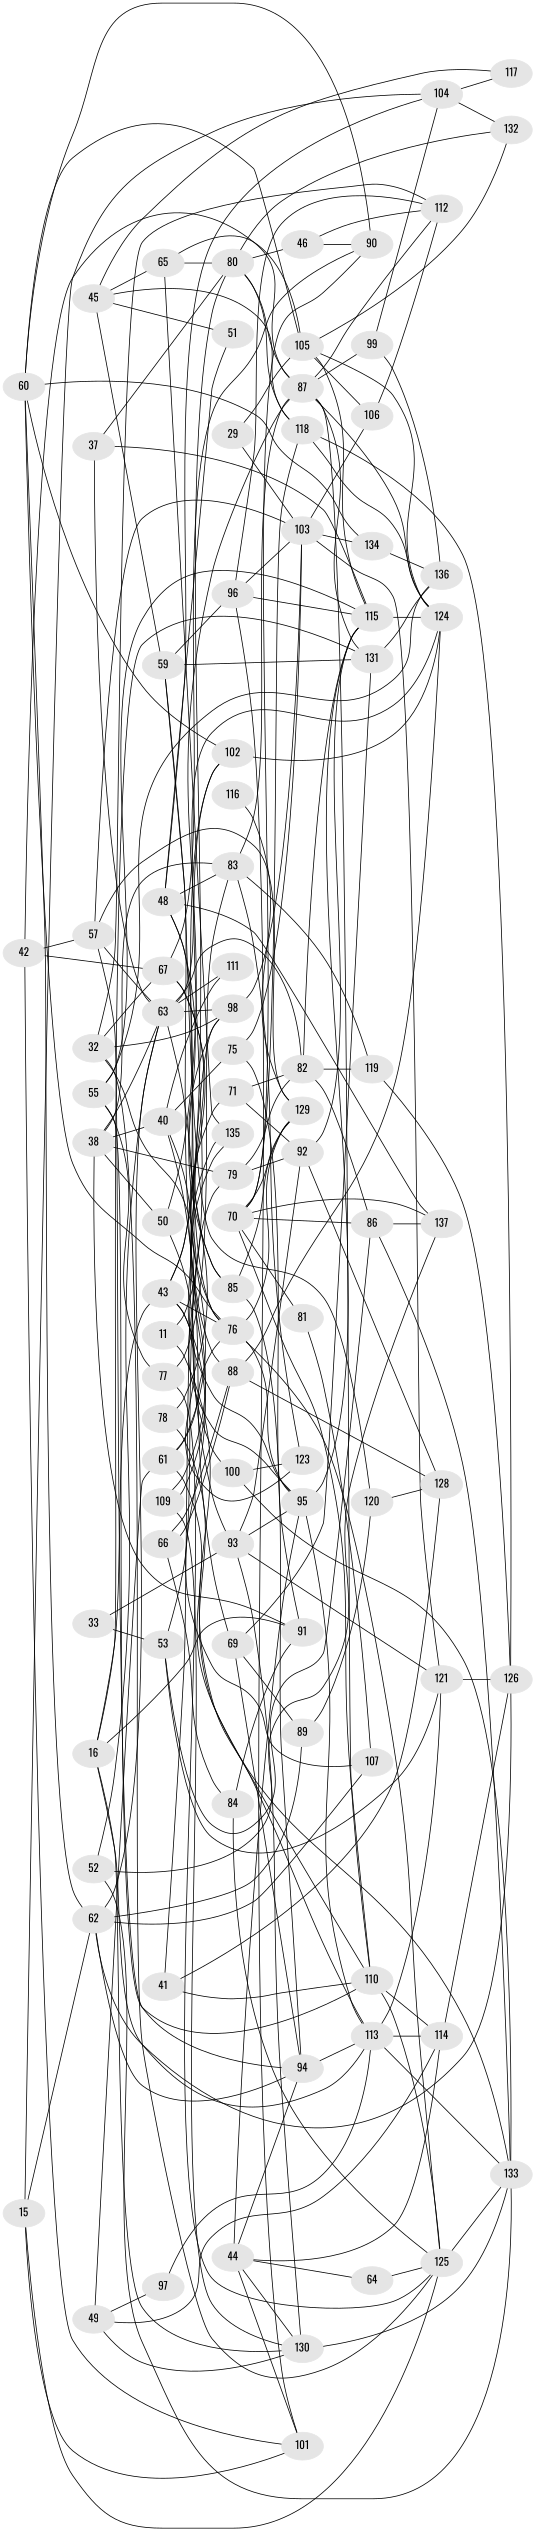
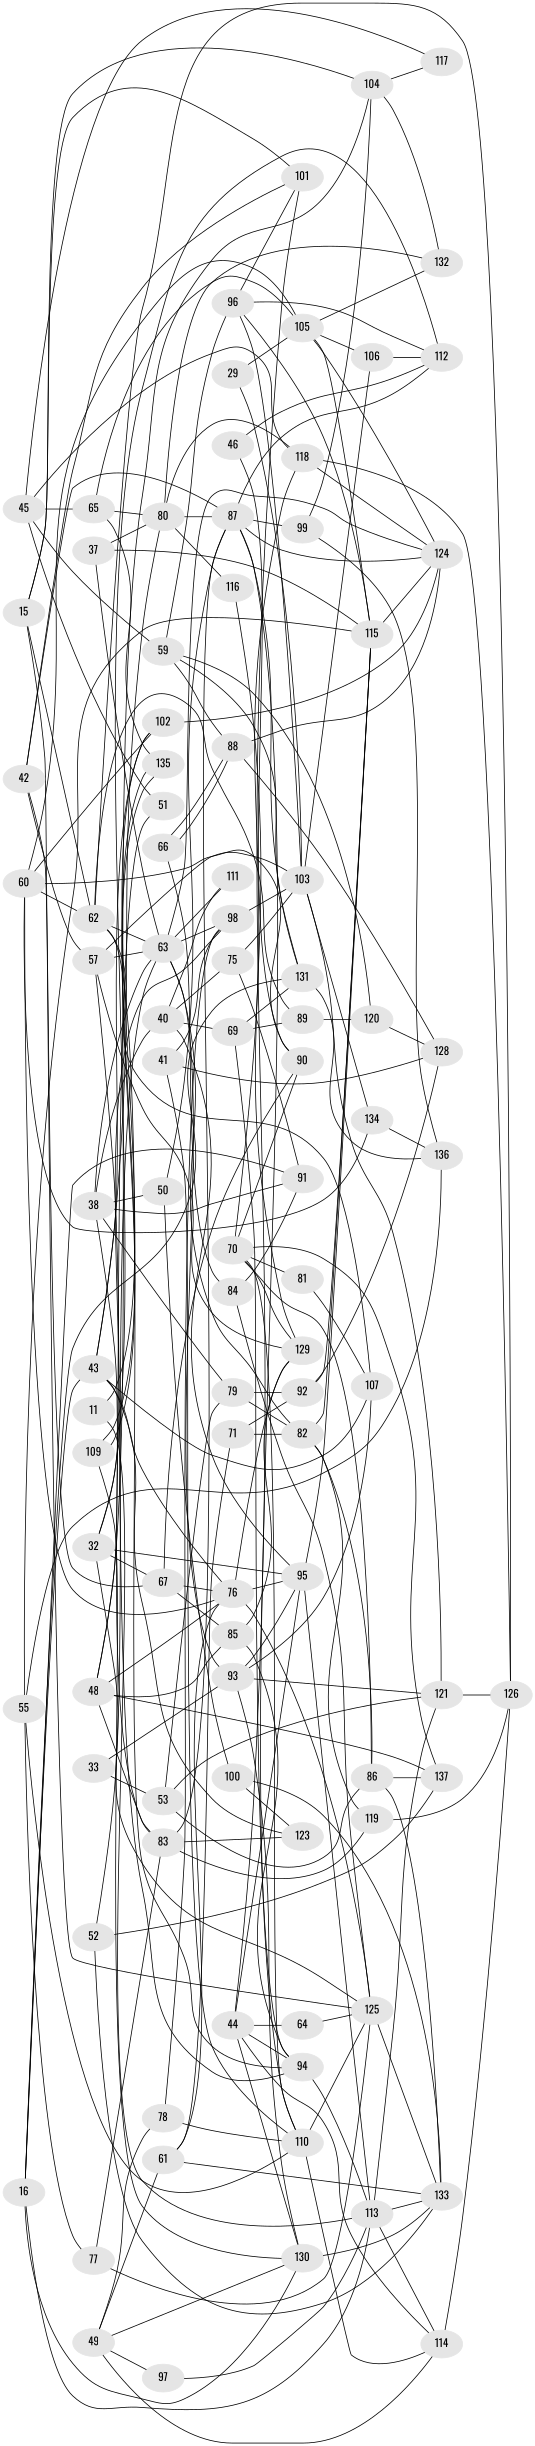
edge "46" -- "80": now "116" -- "80"
edge "92" -- "93": now "107" -- "93"
edge "78" -- "49": added
